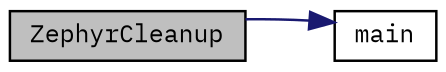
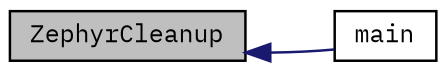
edge "ZephyrCleanup" -> "main": reversed
